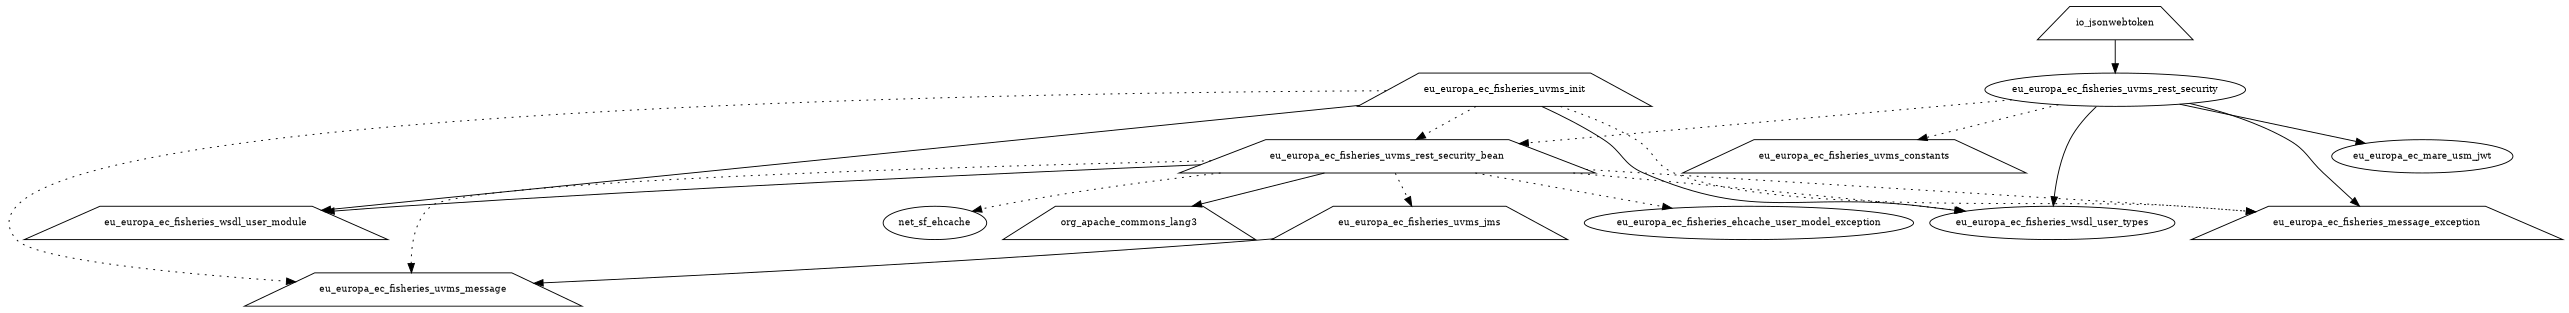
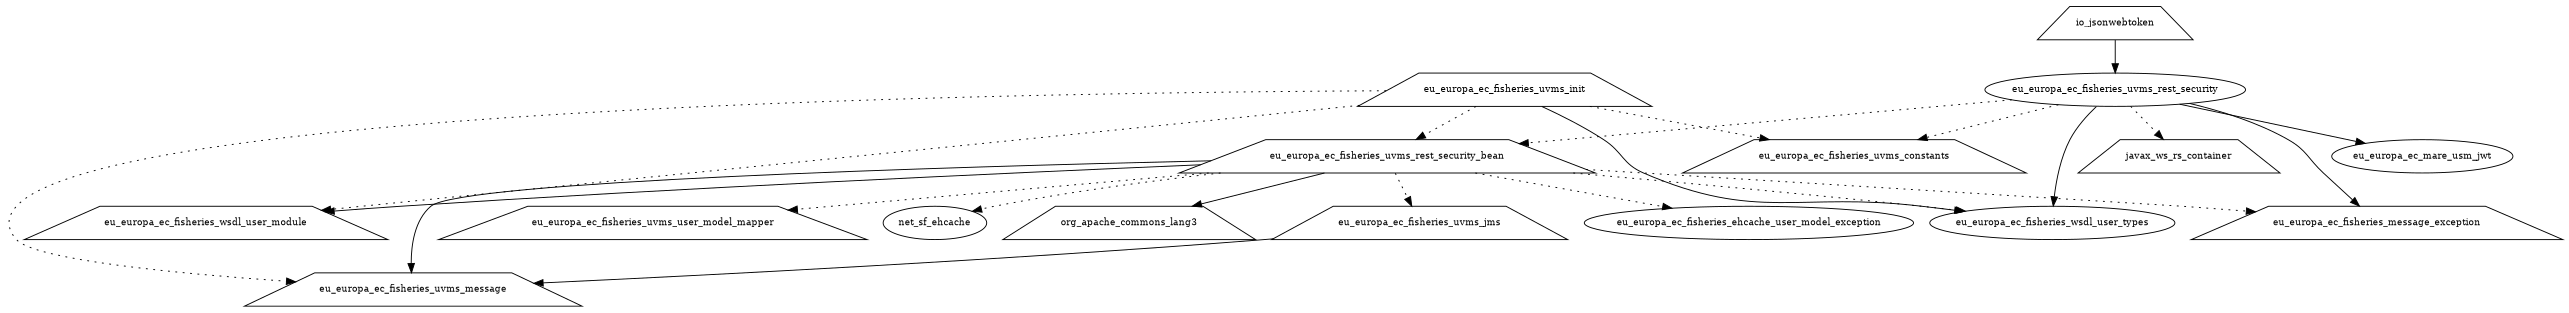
node "javax_ws_rs_container": added
edge "eu_europa_ec_fisheries_uvms_init" -> "eu_europa_ec_fisheries_wsdl_user_module": style solid -> dotted
edge "eu_europa_ec_fisheries_uvms_rest_security_bean" -> "eu_europa_ec_fisheries_uvms_message": style dotted -> solid
edge "eu_europa_ec_fisheries_uvms_init" -> "eu_europa_ec_fisheries_message_exception": now "eu_europa_ec_fisheries_uvms_init" -> "eu_europa_ec_fisheries_uvms_constants"
node "eu_europa_ec_fisheries_uvms_user_model_mapper": added
